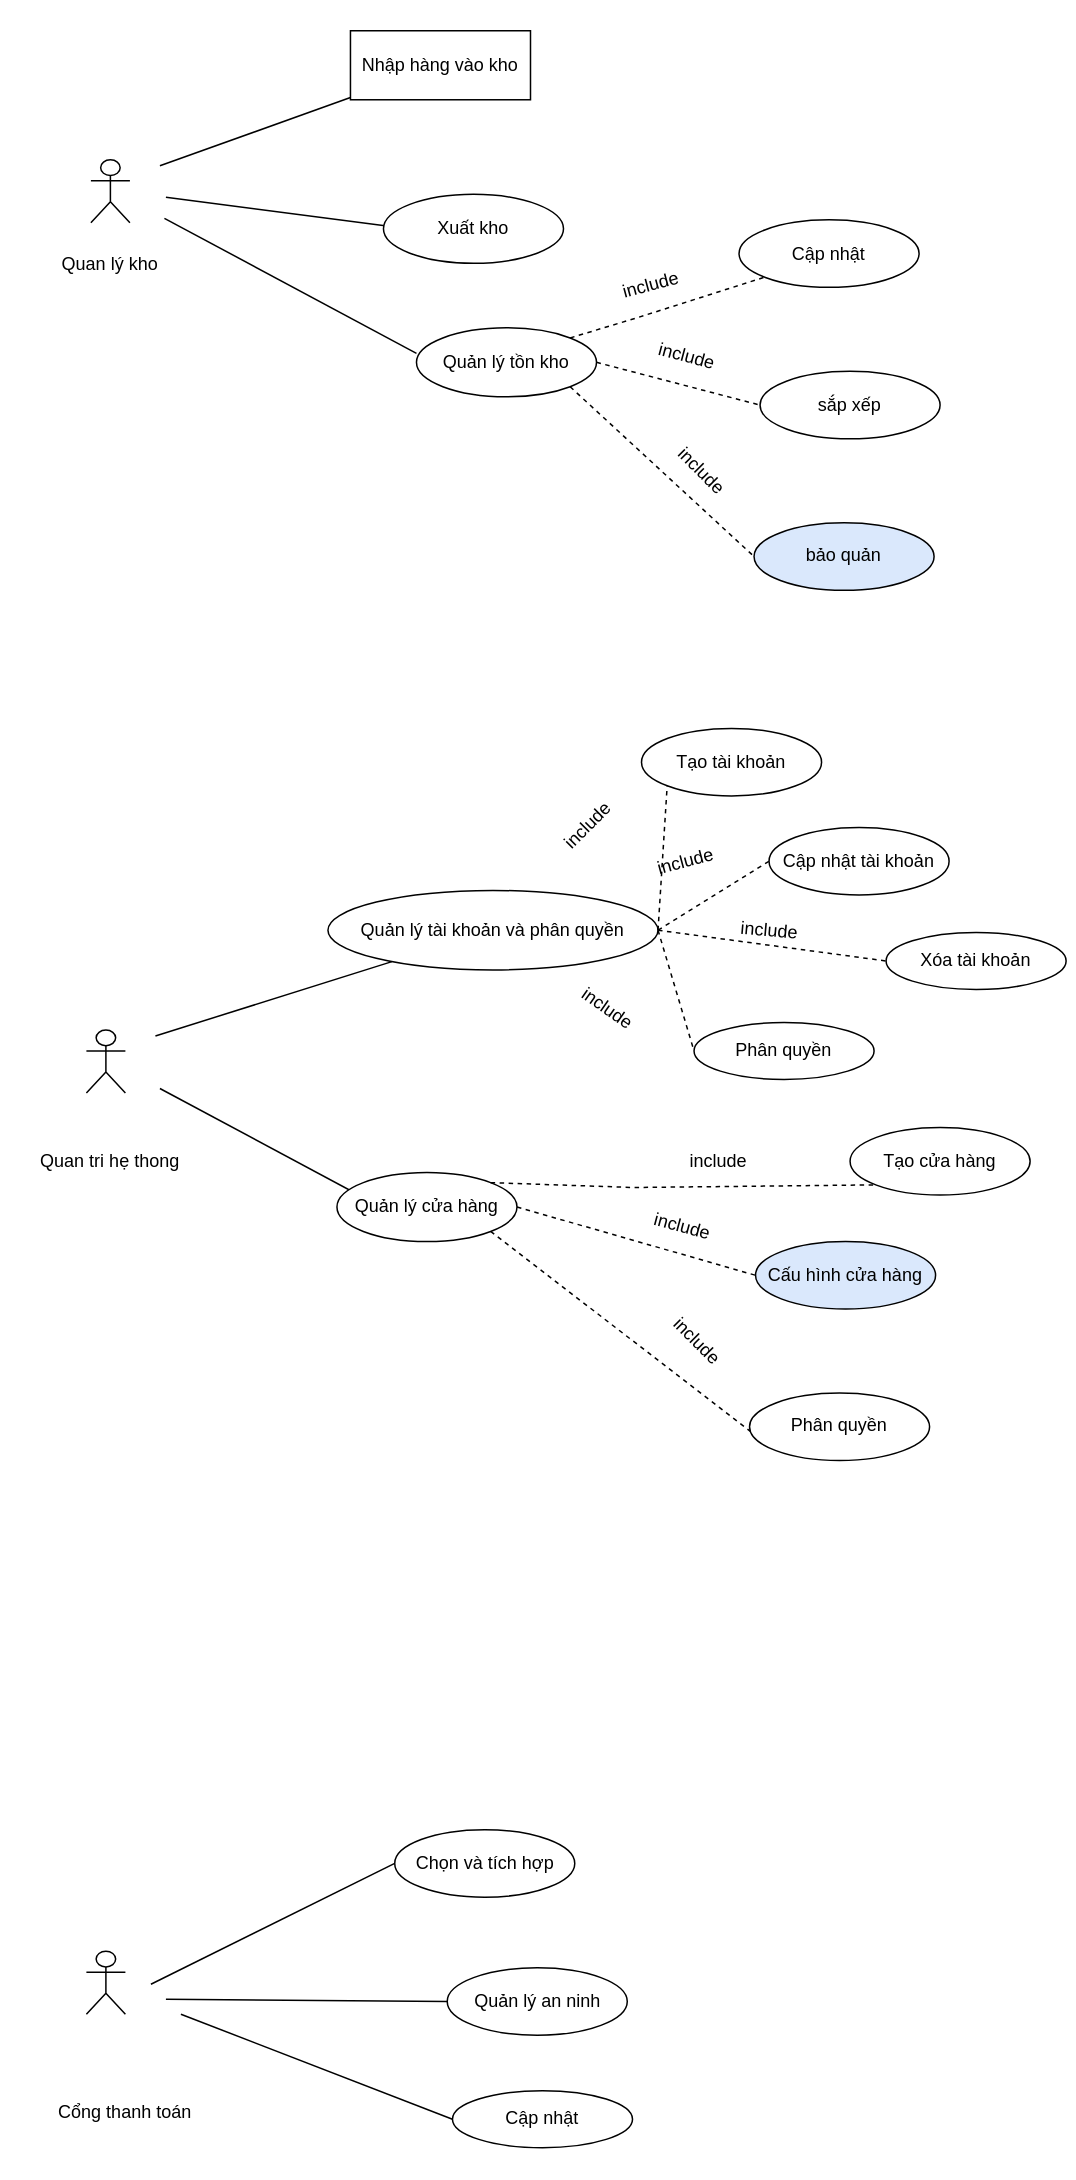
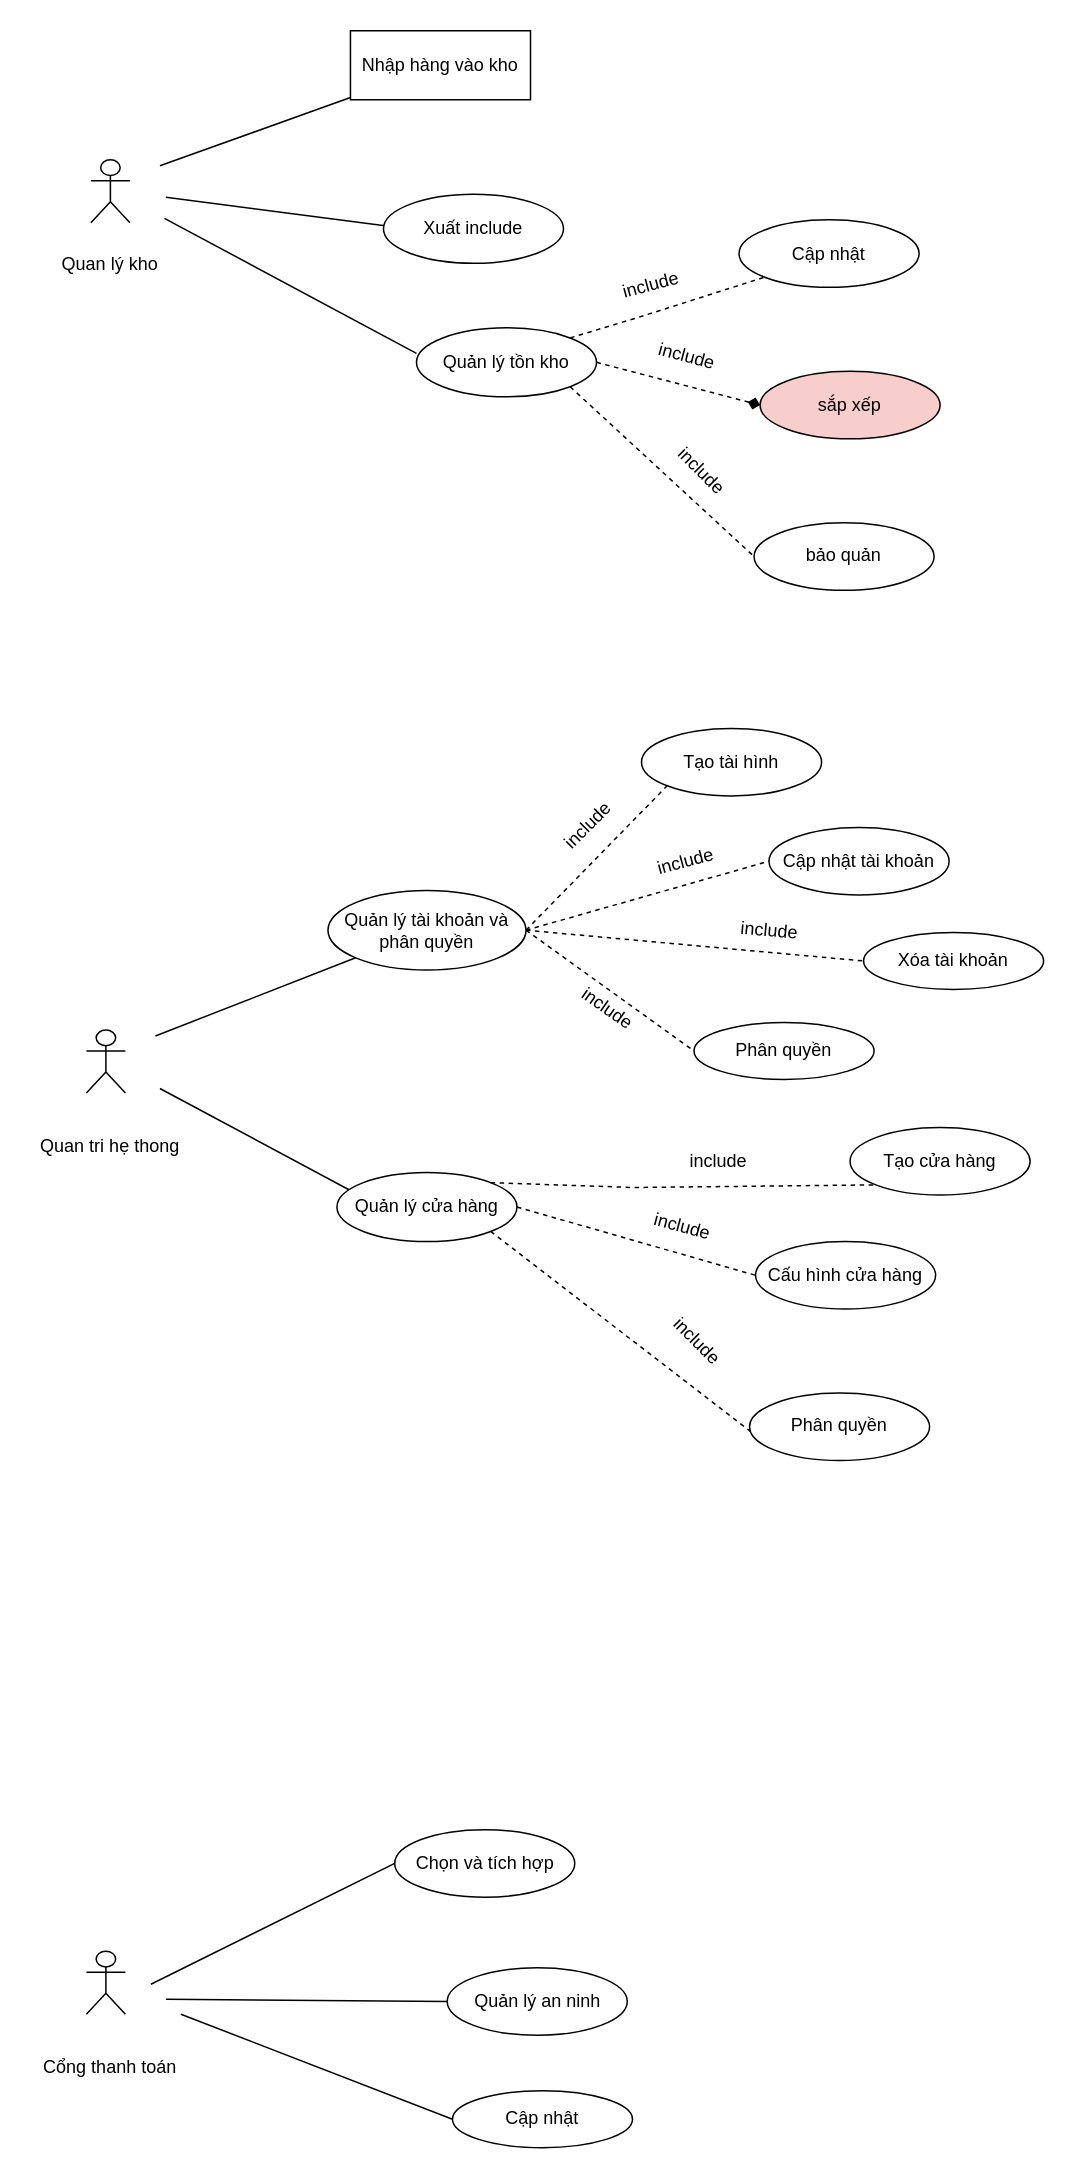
node "Xuất kho": label "Xuất kho" -> "Xuất include"
edge "Quản lý tồn kho" -- "sắp xếp": arrowhead none -> diamond
node "sắp xếp": fillcolor #ffffff -> #f8cecc
node "bảo quản": fillcolor #dae8fc -> #ffffff
node "Tạo tài khoản": label "Tạo tài khoản" -> "Tạo tài hình"
node "Quản lý tài khoản và phân quyền": size 330x80 -> 198x80
node "Xóa tài khoản": moved (976, 961) -> (953, 961)
node "Quan tri hẹ thong": moved (110, 1162) -> (110, 1147)
node "Cấu hình cửa hàng": fillcolor #dae8fc -> #ffffff
node "Cổng thanh toán": moved (125, 2113) -> (110, 2068)
